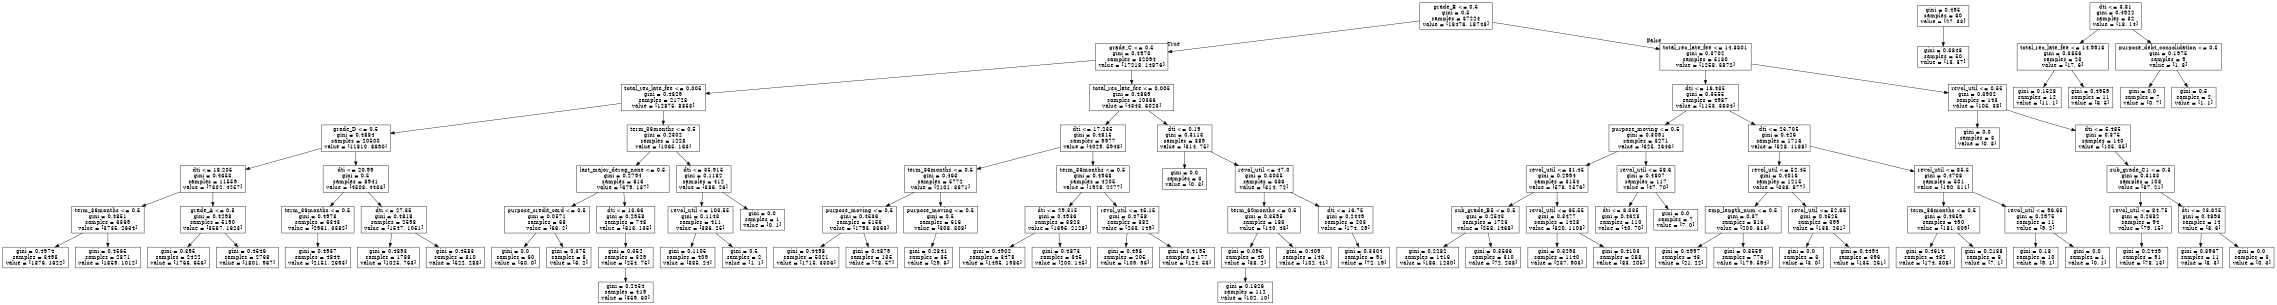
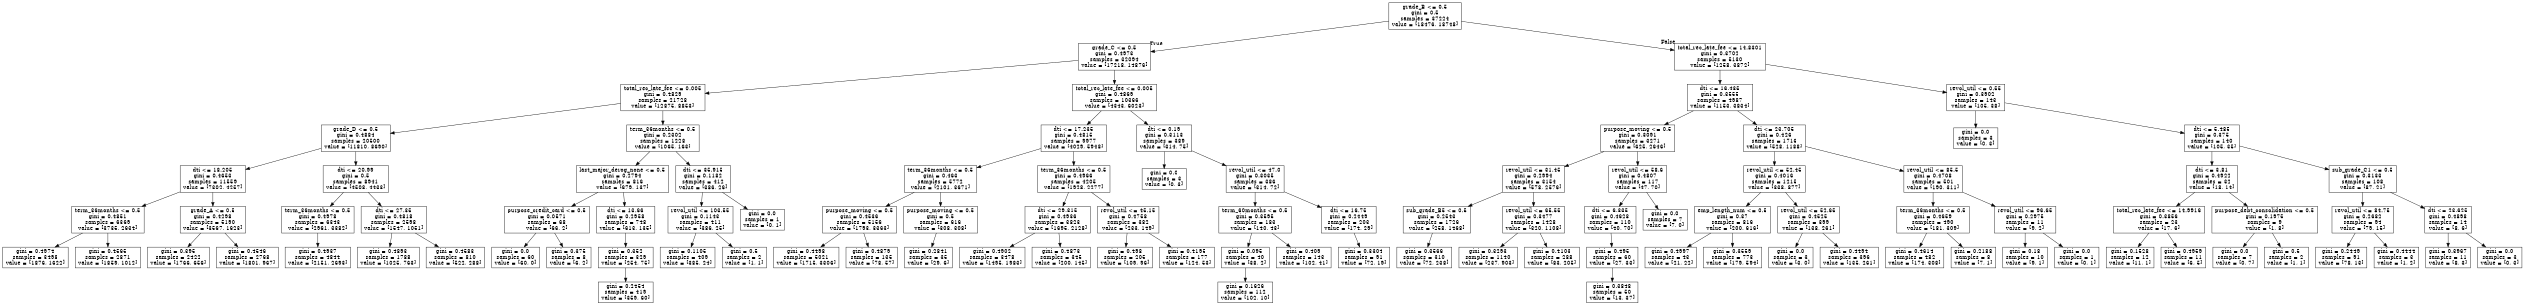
edge "dti <= 5.485 gini = 0.375 samples = 140 value = [105, 35]" -> "dti <= 3.81 gini = 0.4922 samples = 32 value = [18, 14]": added
edge "dti <= 6.335 gini = 0.4628 samples = 110 value = [40, 70]" -> "gini = 0.495 samples = 60 value = [27, 33]": added
node "gini = 0.2282 samples = 1416 value = [186, 1230]": removed
node "gini = 0.4444 samples = 3 value = [1, 2]": added
